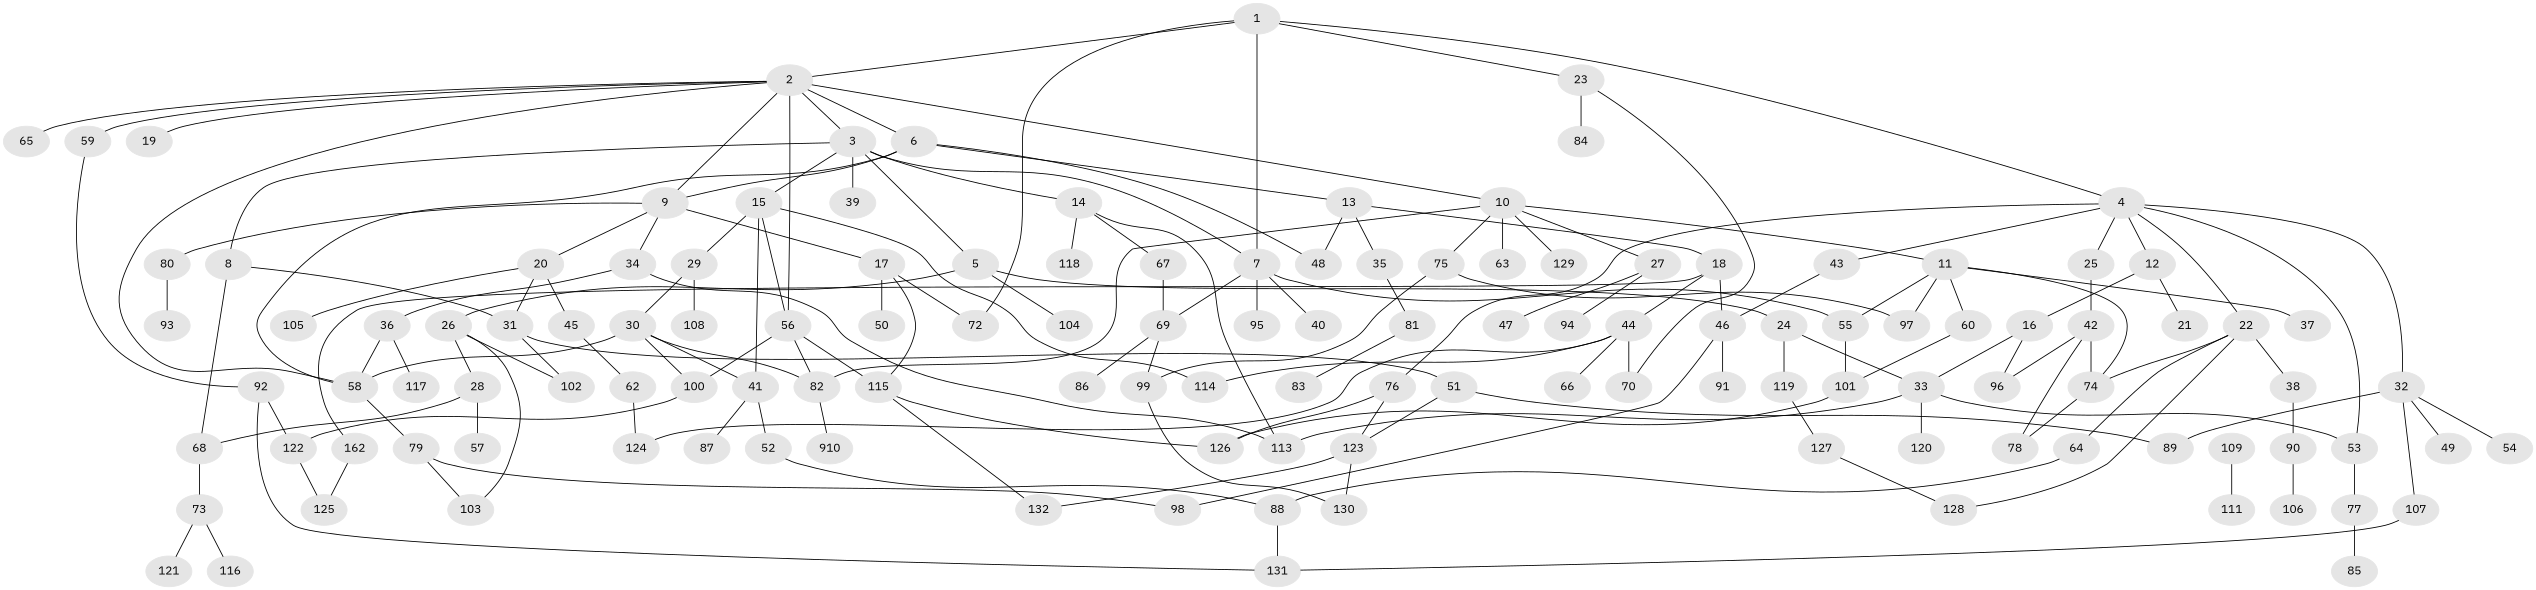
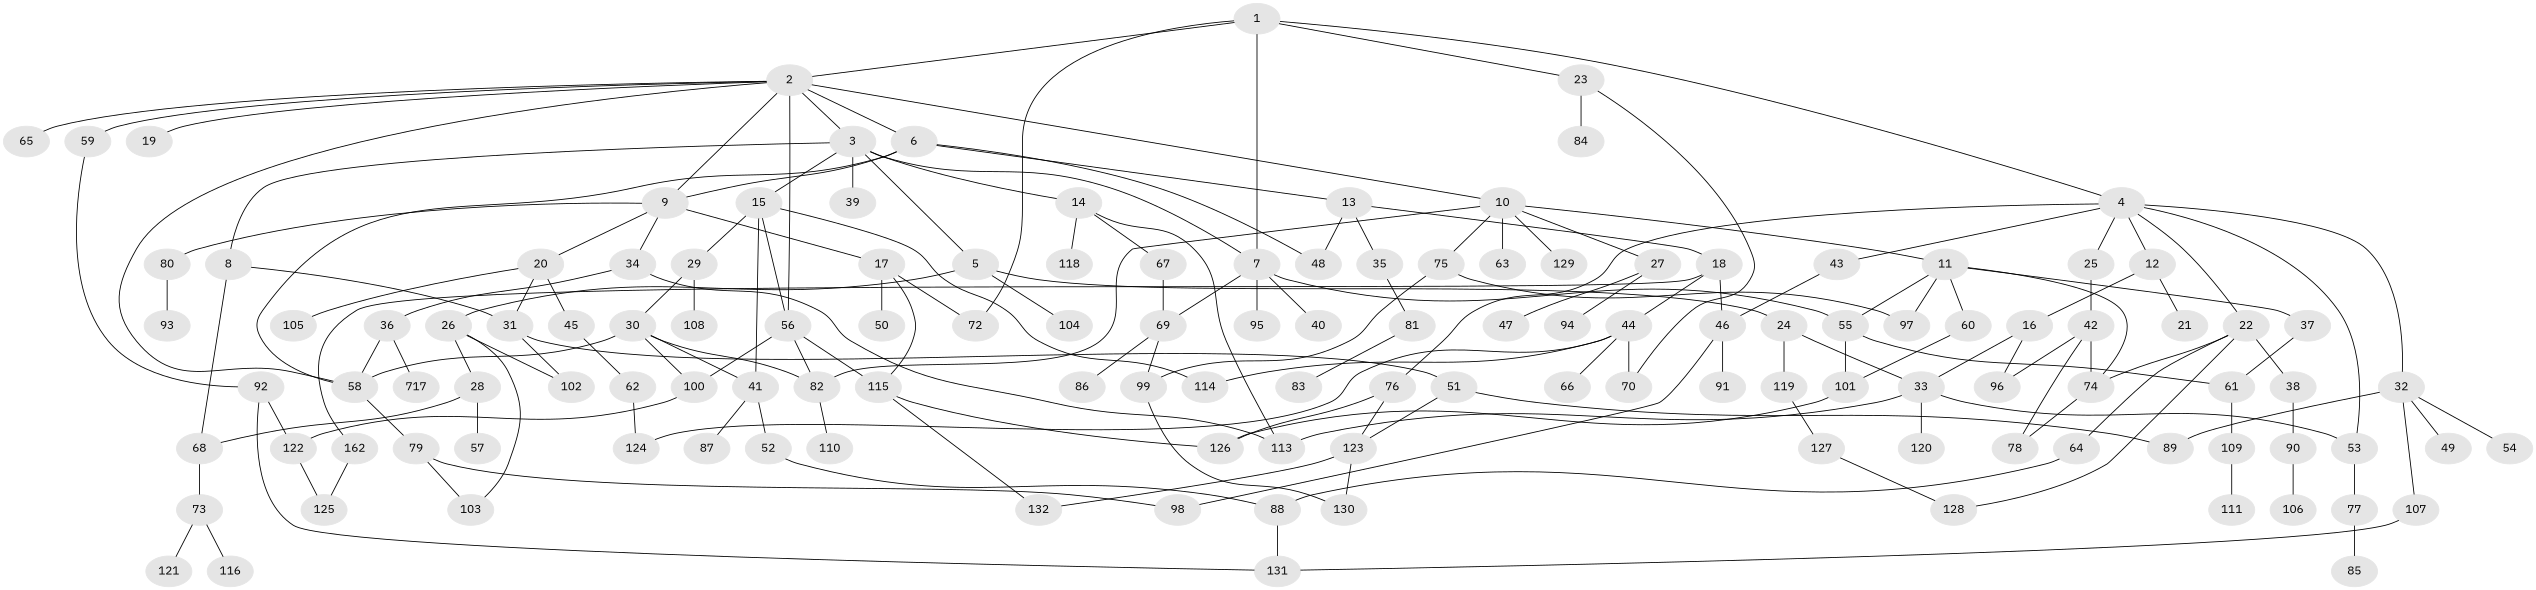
node "117": label "117" -> "717"
node "61": added
node "910": label "910" -> "110"
